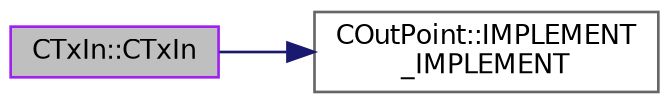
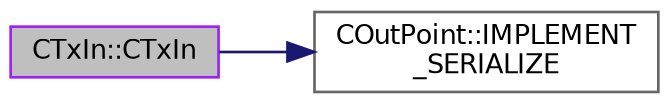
node "COutPoint::IMPLEMENT _IMPLEMENT": label "COutPoint::IMPLEMENT _IMPLEMENT" -> "COutPoint::IMPLEMENT _SERIALIZE"
